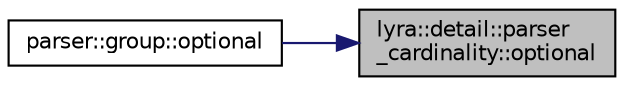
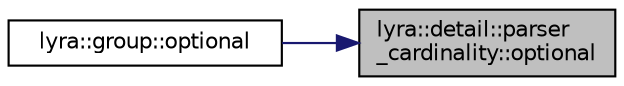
node "parser::group::optional": label "parser::group::optional" -> "lyra::group::optional"
